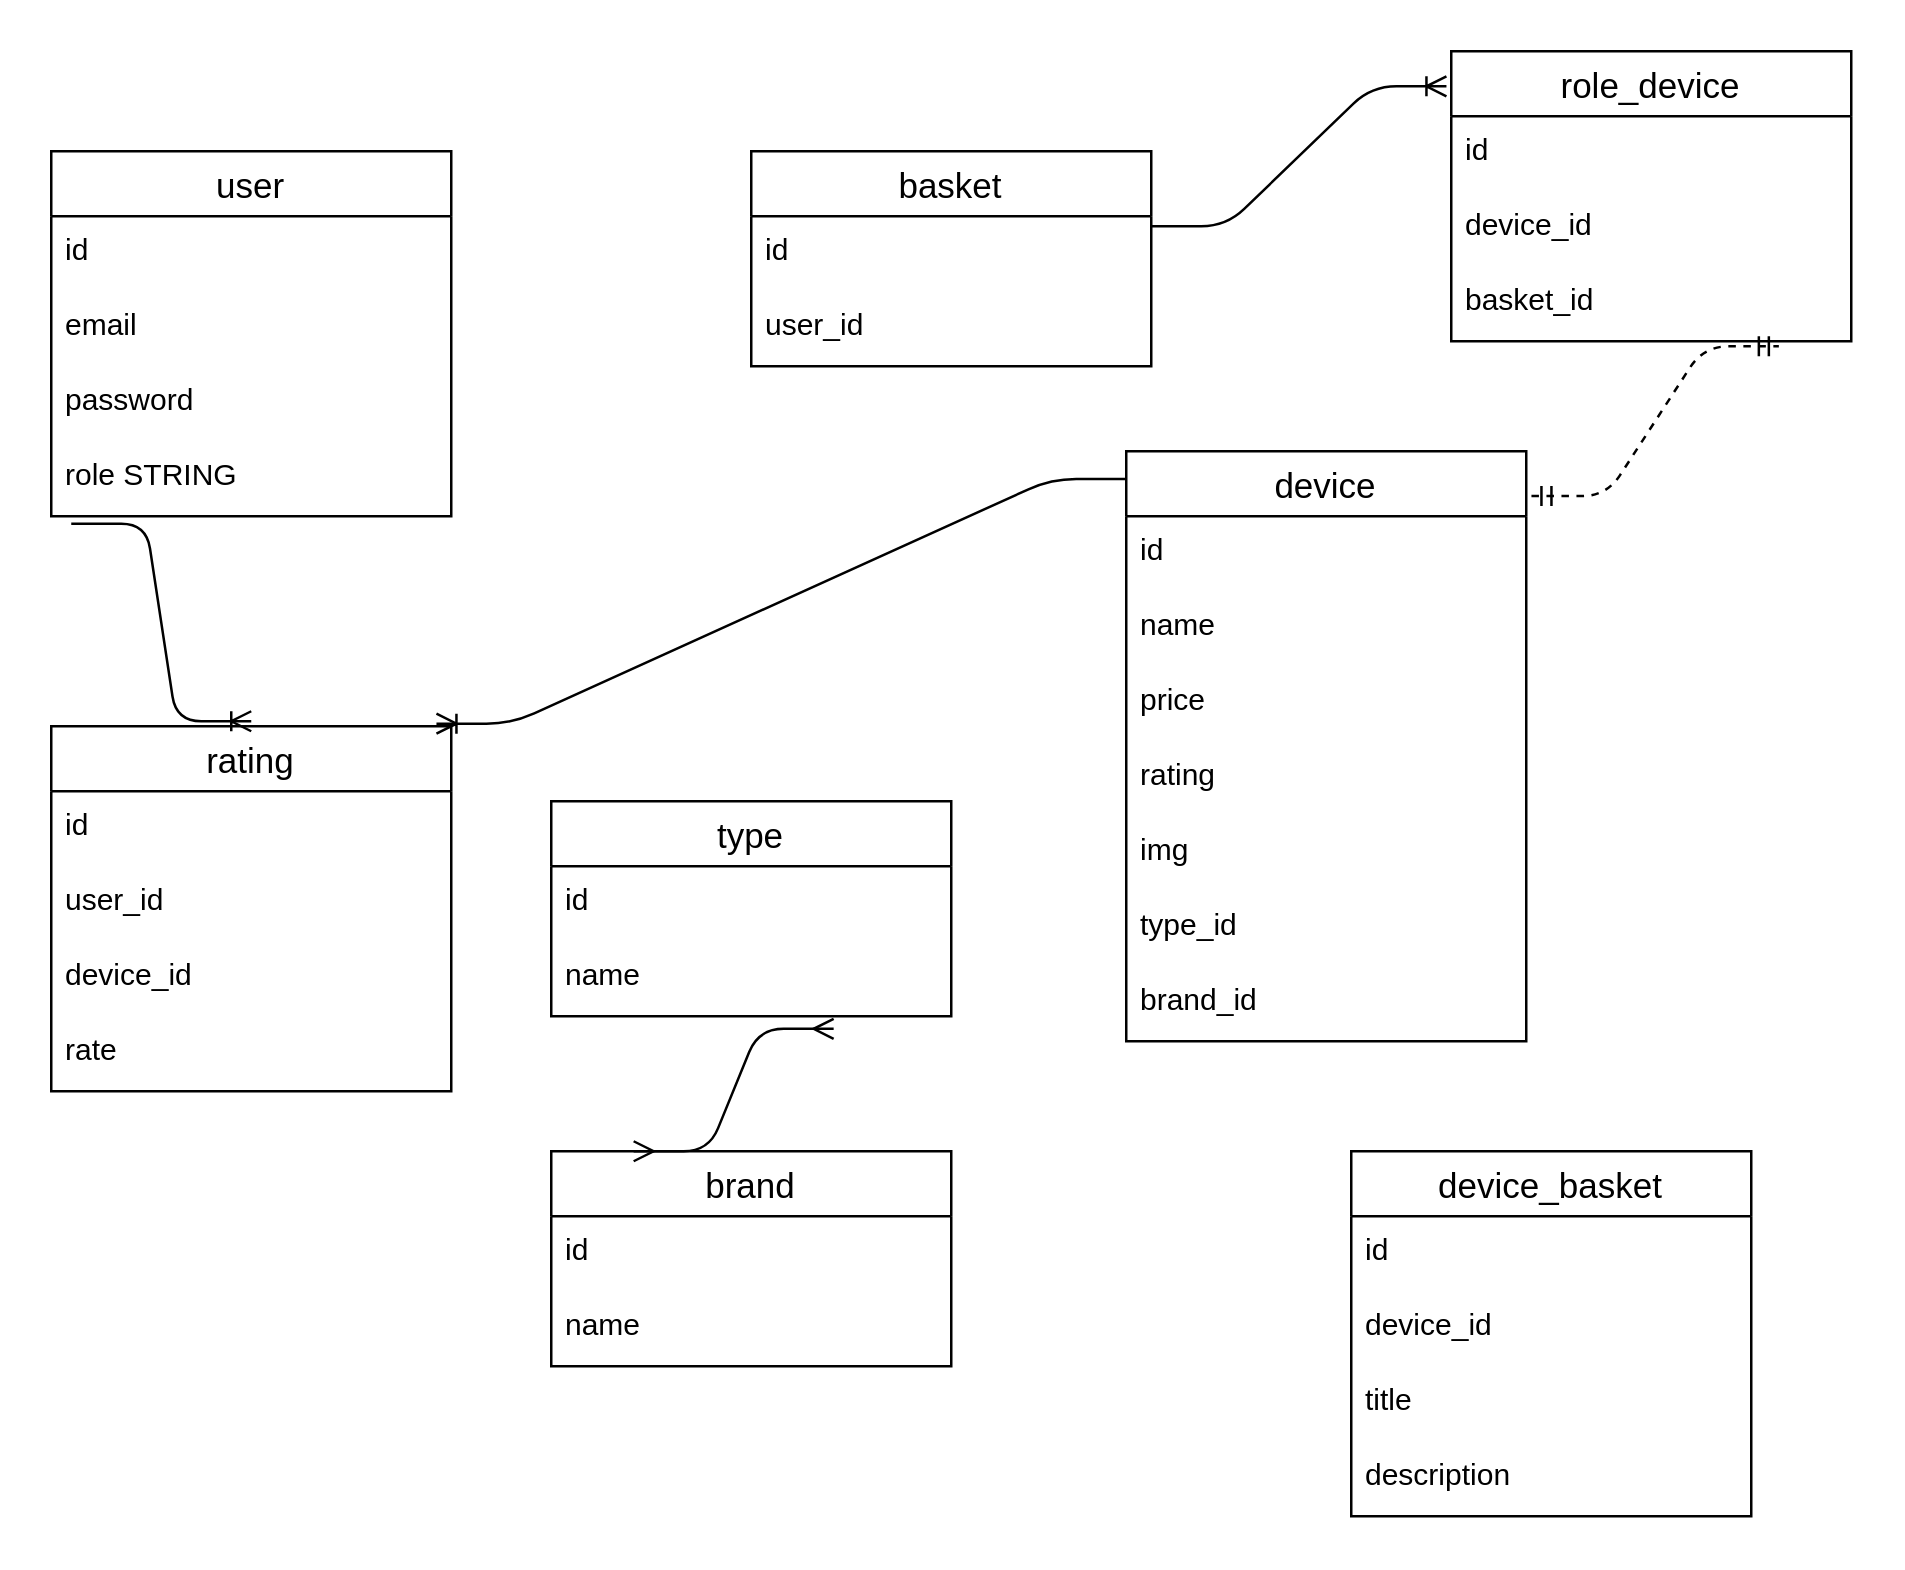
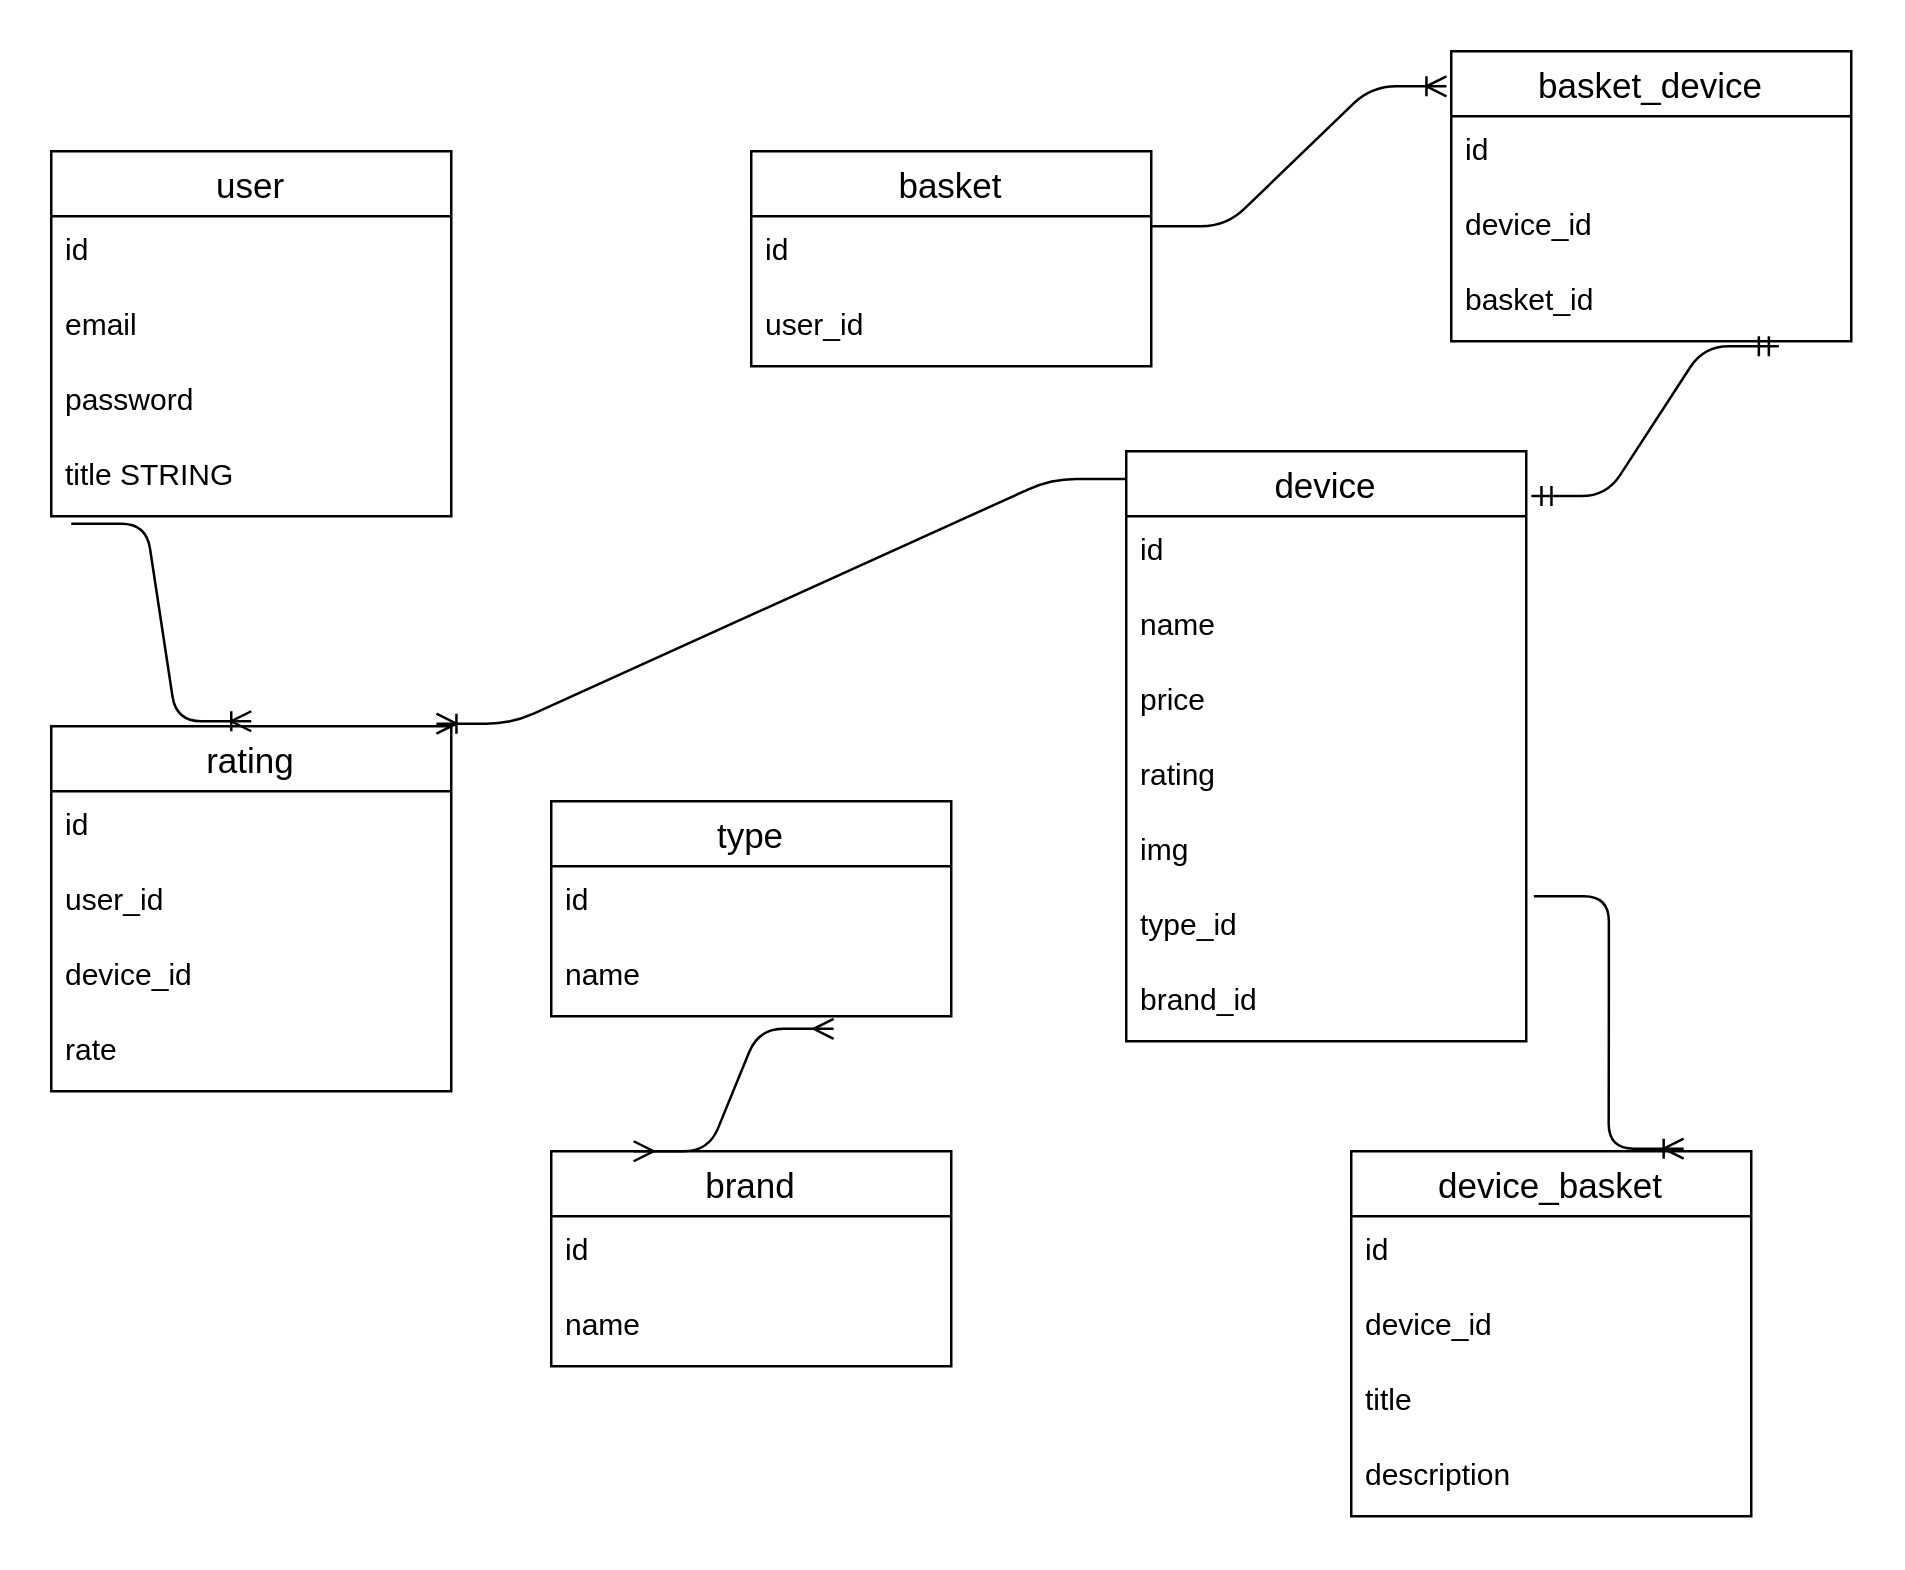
node "role_device": label "role_device" -> "basket_device"
edge "basket_id" -- "device": style dashed -> solid
node "role STRING": label "role STRING" -> "title STRING"
edge "type_id" -> "device_basket": added
